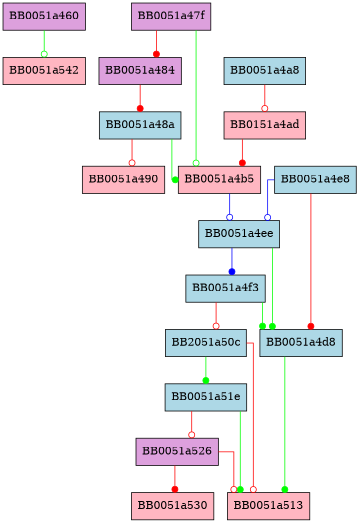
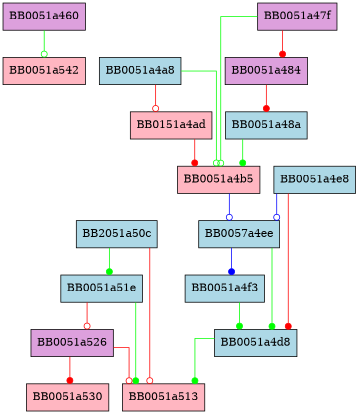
edge "BB0051a4a8" -> "BB0051a4b5": added
node "BB0051a490": removed
node "BB0051a4ee": label "BB0051a4ee" -> "BB0057a4ee"
edge "BB0051a4f3" -> "BB2051a50c": removed
